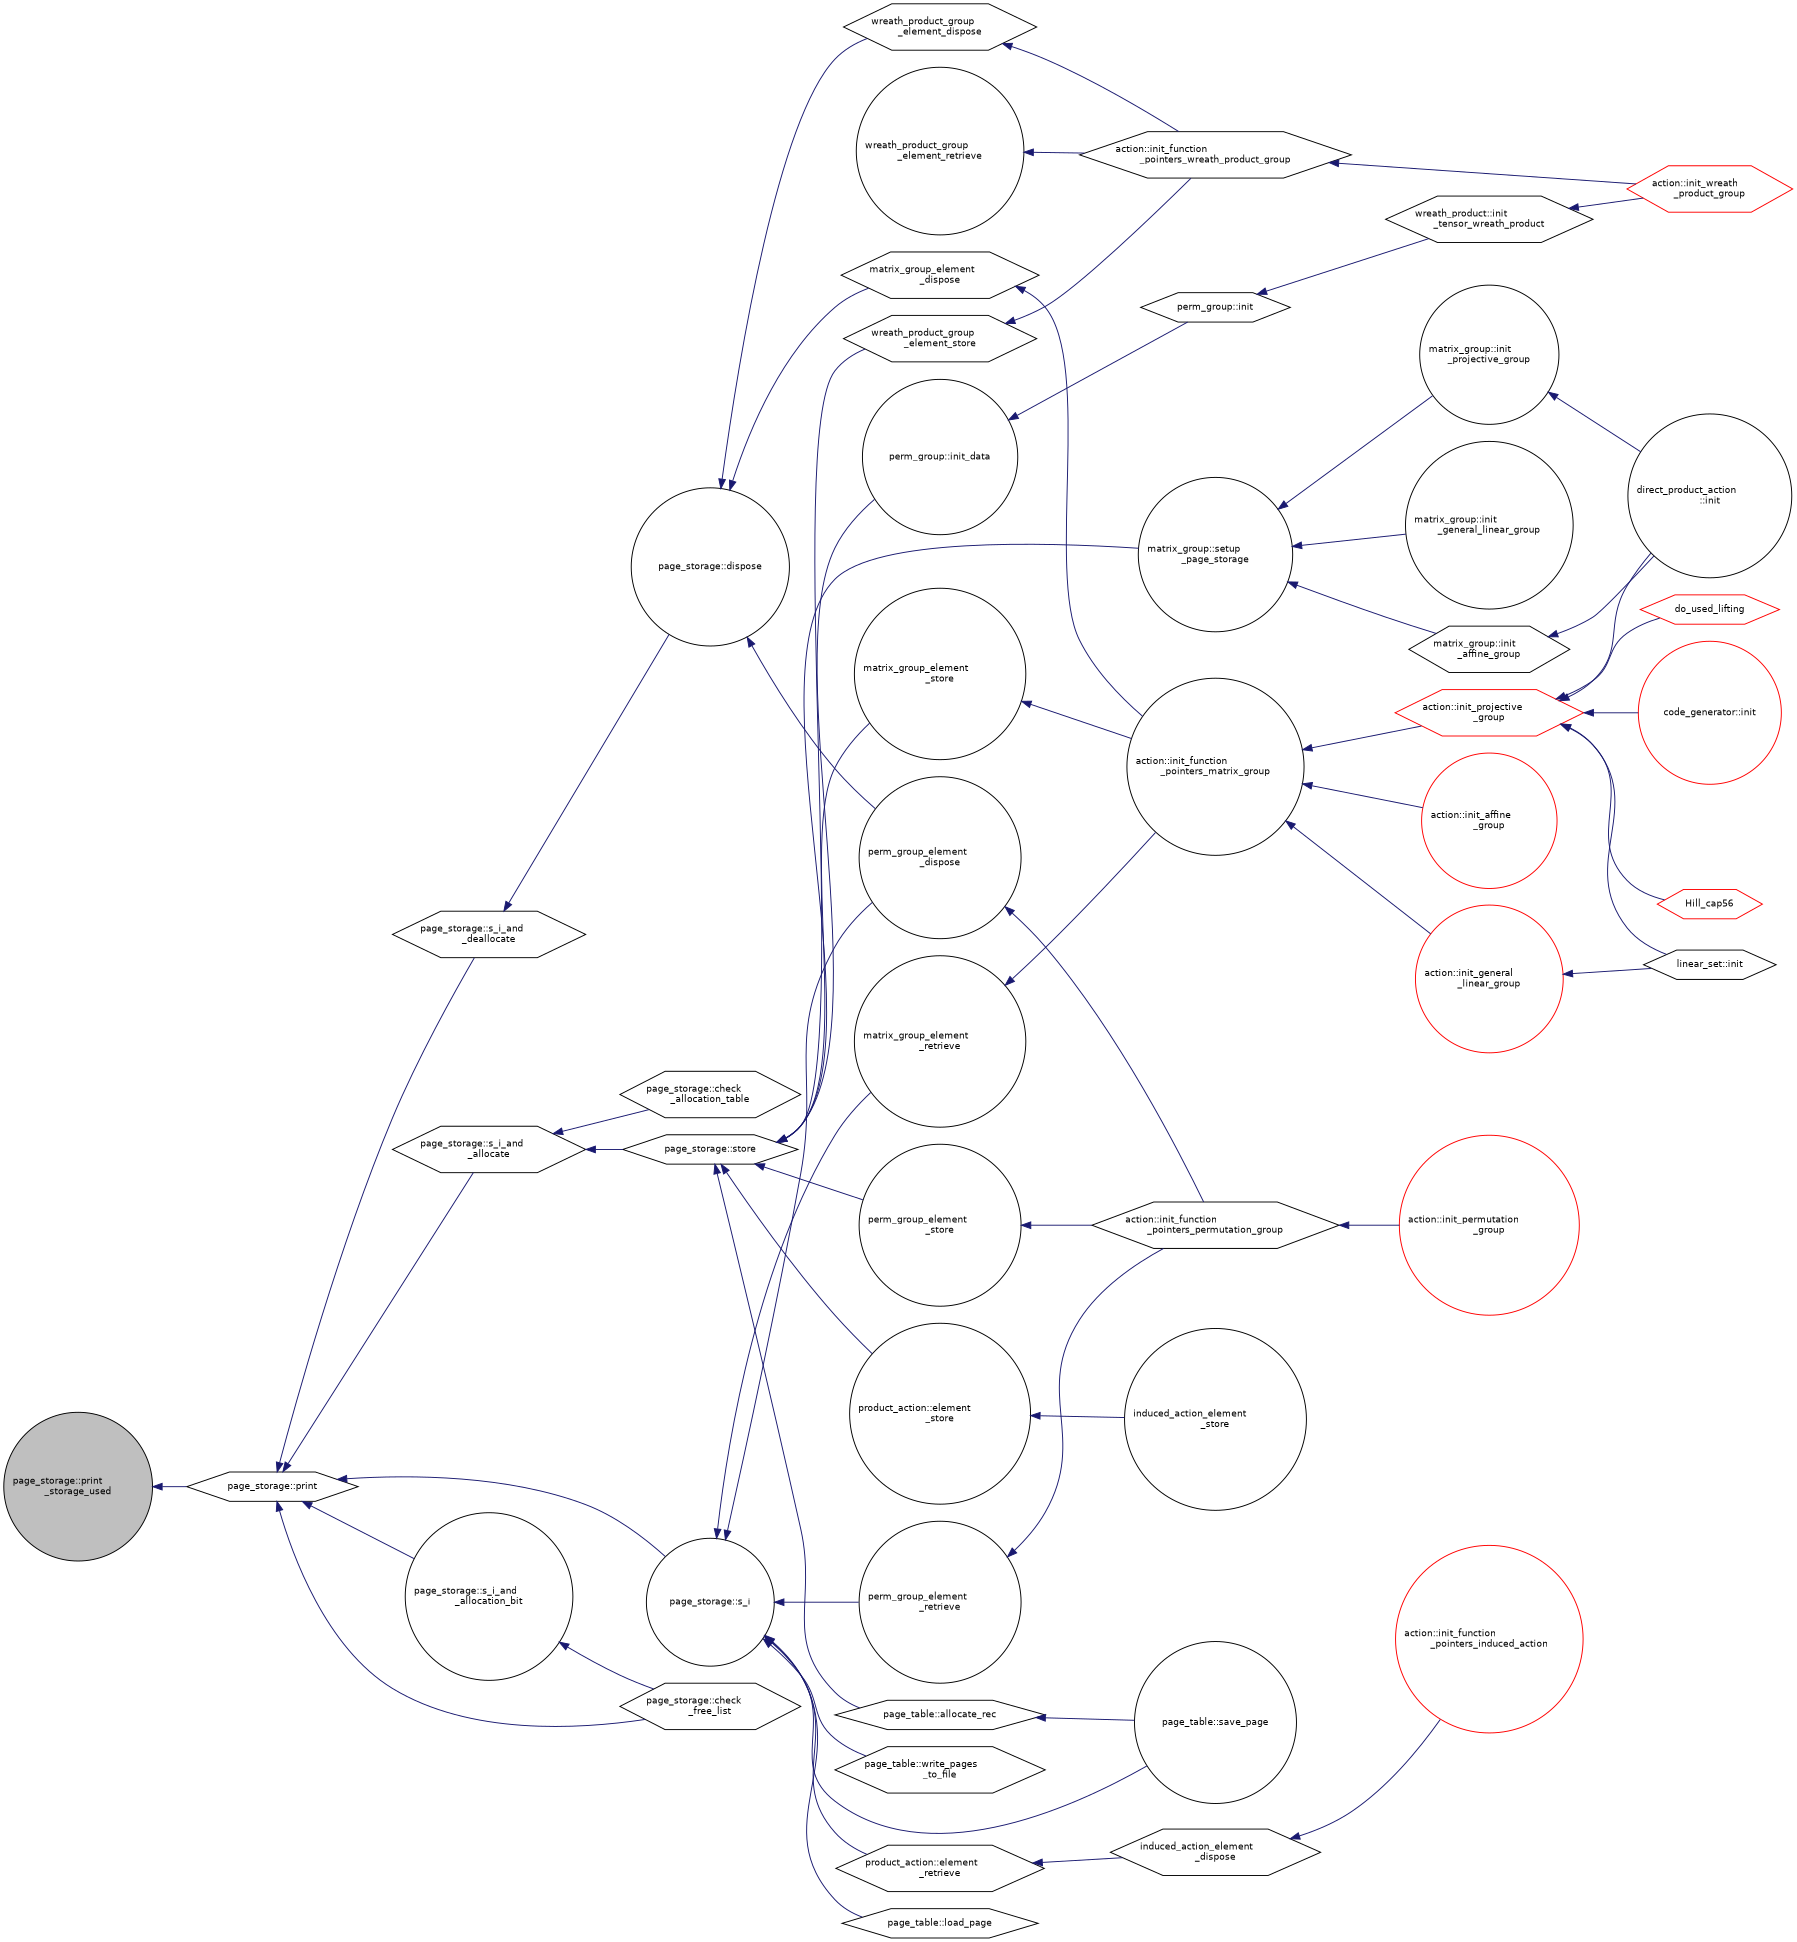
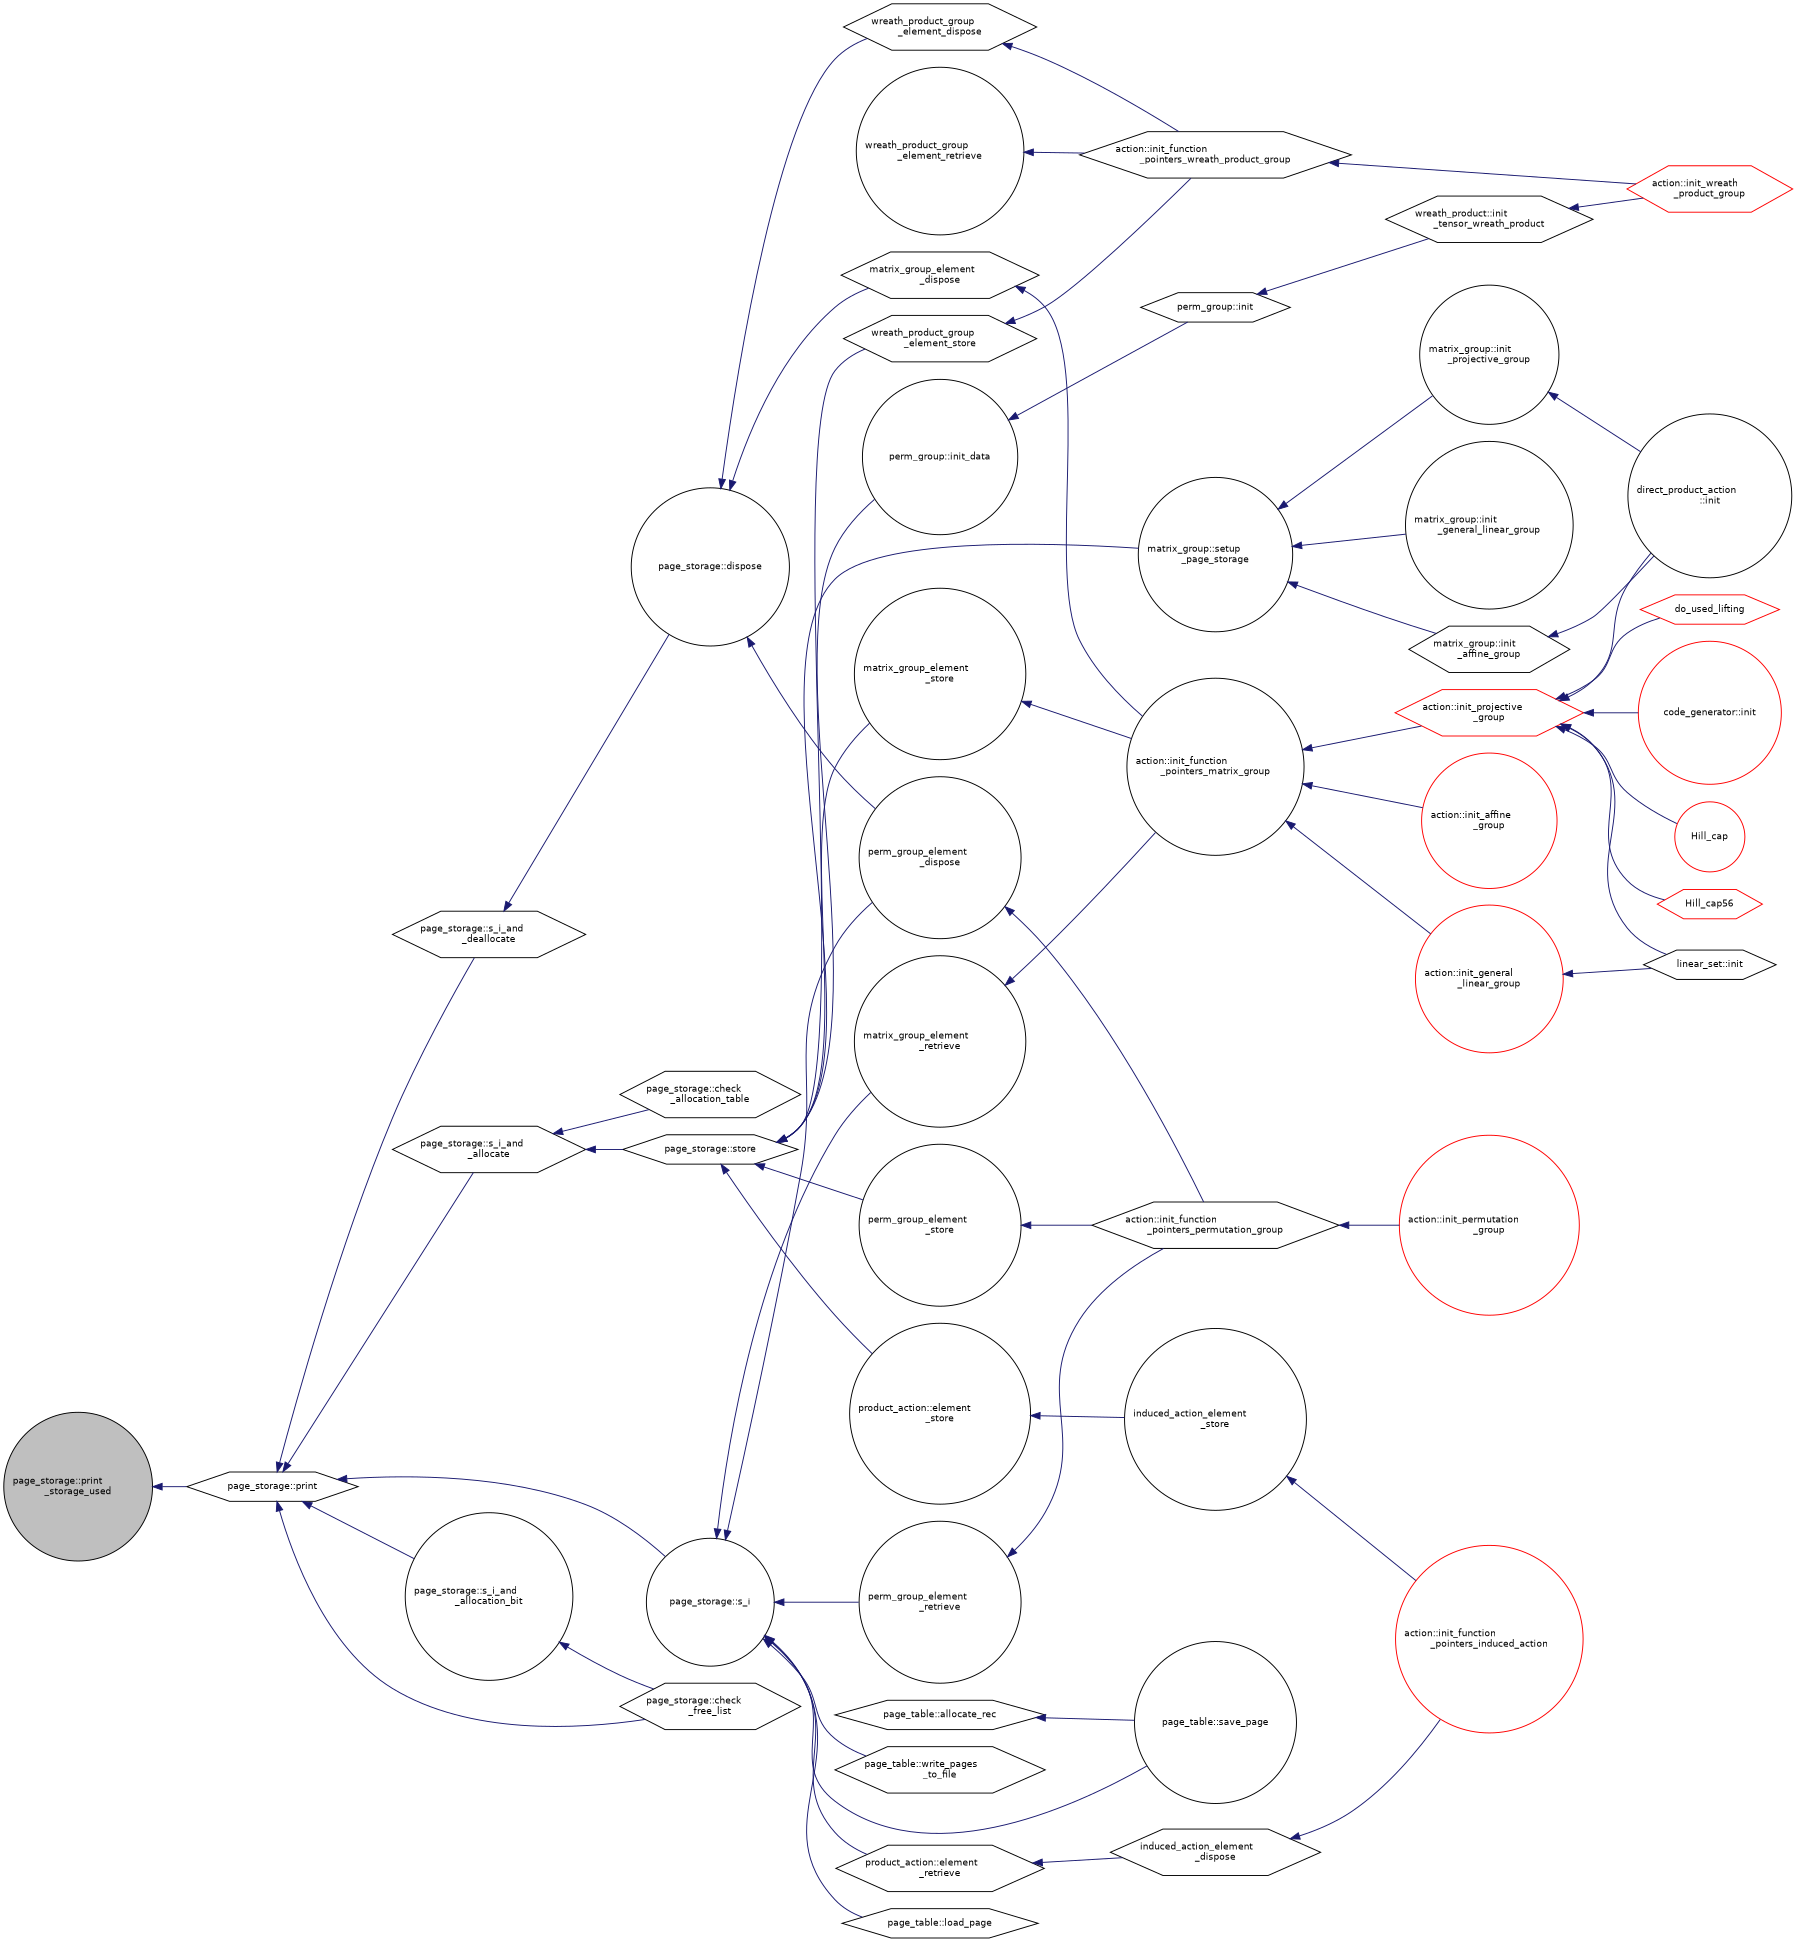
node "Hill_cap": added
edge "page_table::allocate_rec" -> "page_storage::store": removed
edge "action::init_function _pointers_induced_action" -> "induced_action_element _store": added
